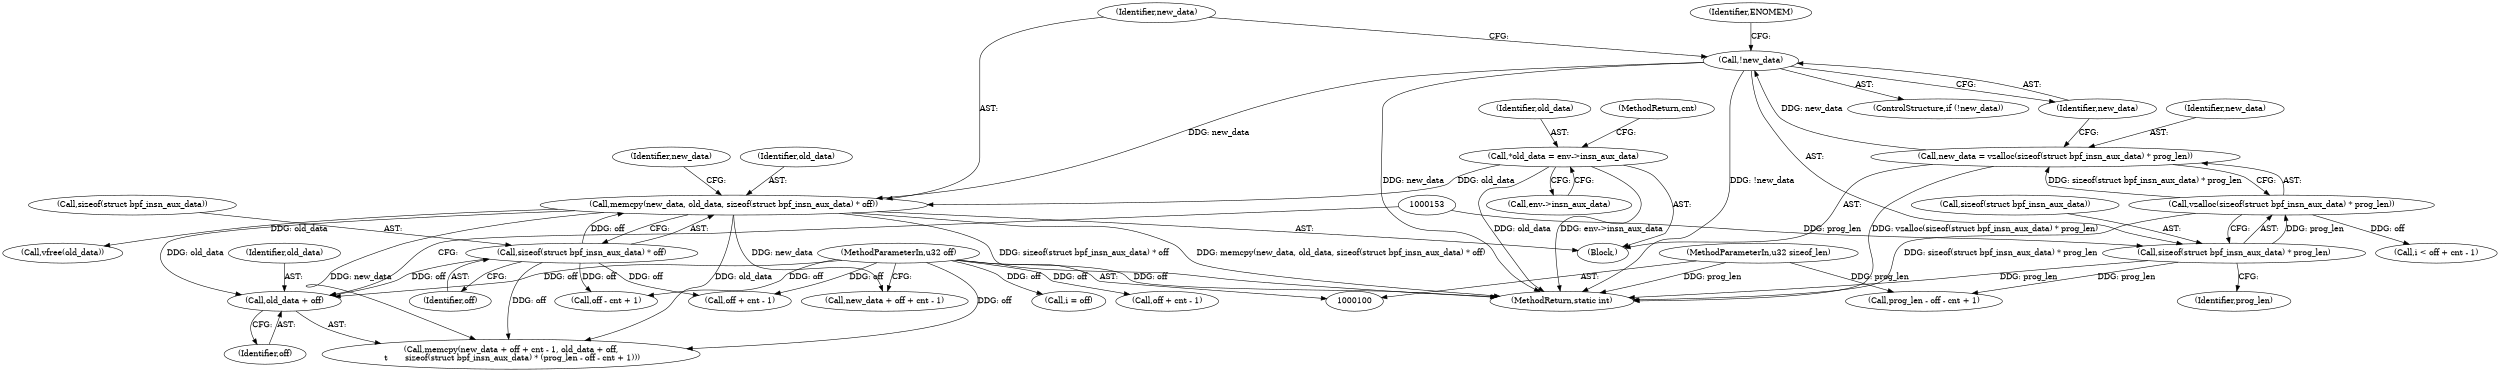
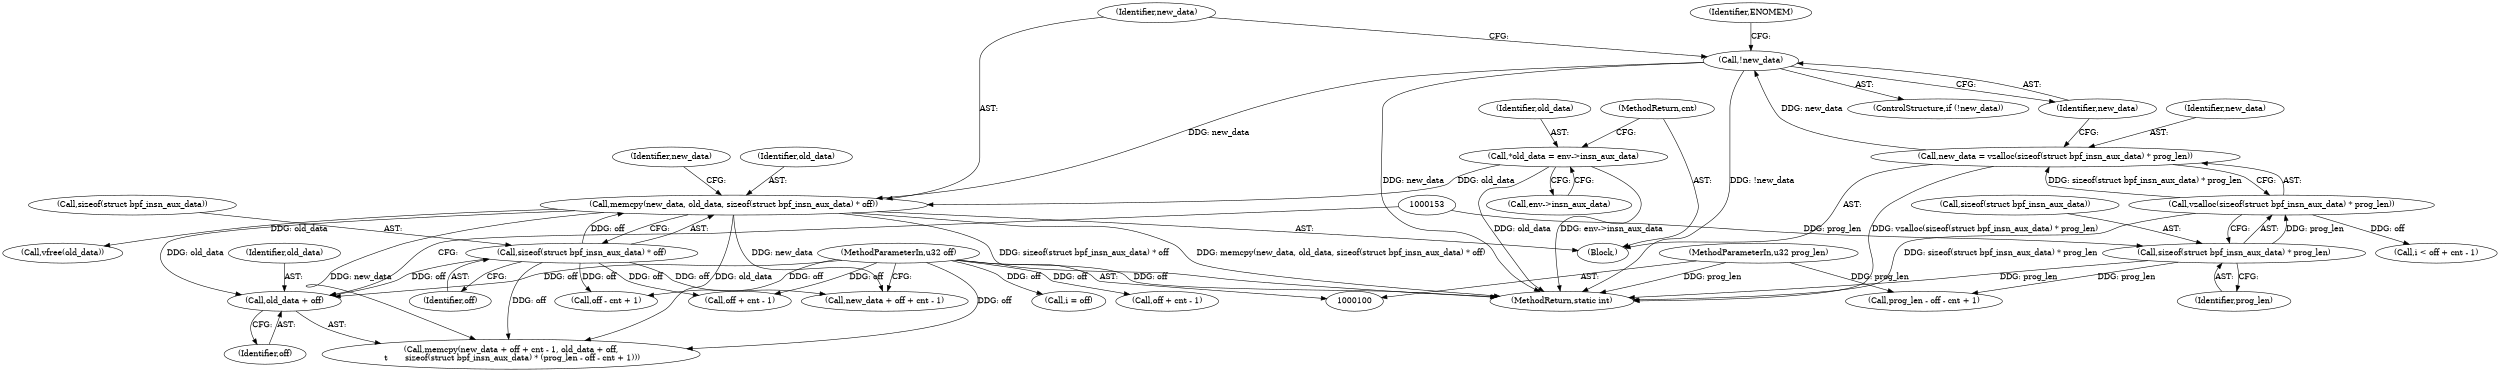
edge "(Call,*old_data = env->insn_aux_data)" -> "(Block,)": now "(MethodReturn,cnt)" -> "(Block,)"
edge "(Call,!new_data)" -> "(Call,sizeof(struct bpf_insn_aux_data) * prog_len)": now "(Identifier,prog_len)" -> "(Call,sizeof(struct bpf_insn_aux_data) * prog_len)"
node "(MethodParameterIn,u32 sizeof_len)": label "(MethodParameterIn,u32 sizeof_len)" -> "(MethodParameterIn,u32 prog_len)"
edge "(Call,sizeof(struct bpf_insn_aux_data) * off)" -> "(Call,new_data + off + cnt - 1)": added, label "DDG: off"
